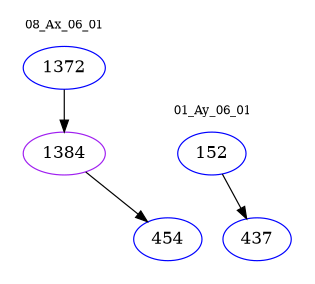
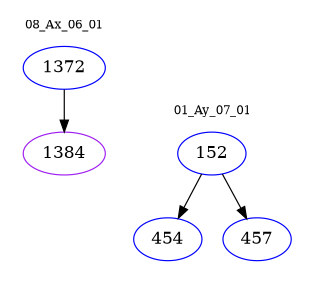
cluster "01_Ay_06_01": label "01_Ay_06_01" -> "01_Ay_07_01"
edge "1384" -> "454": now "152" -> "454"
node "437": label "437" -> "457"
